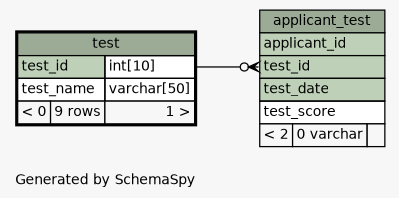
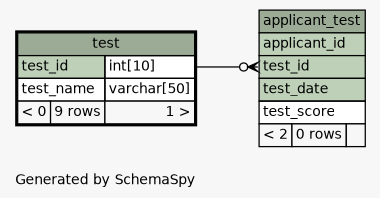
node "applicant_test": text "0 varchar" -> "0 rows"
